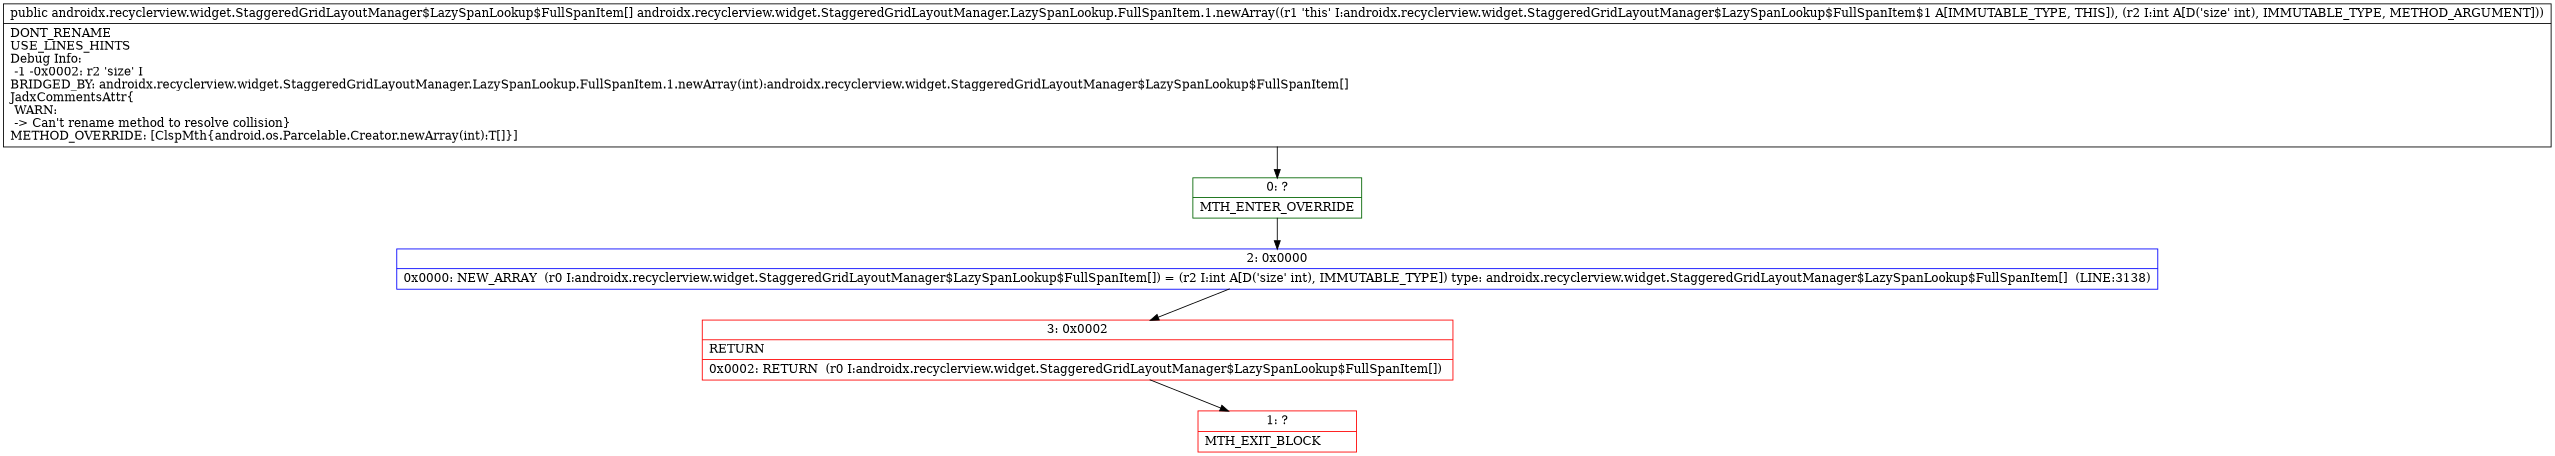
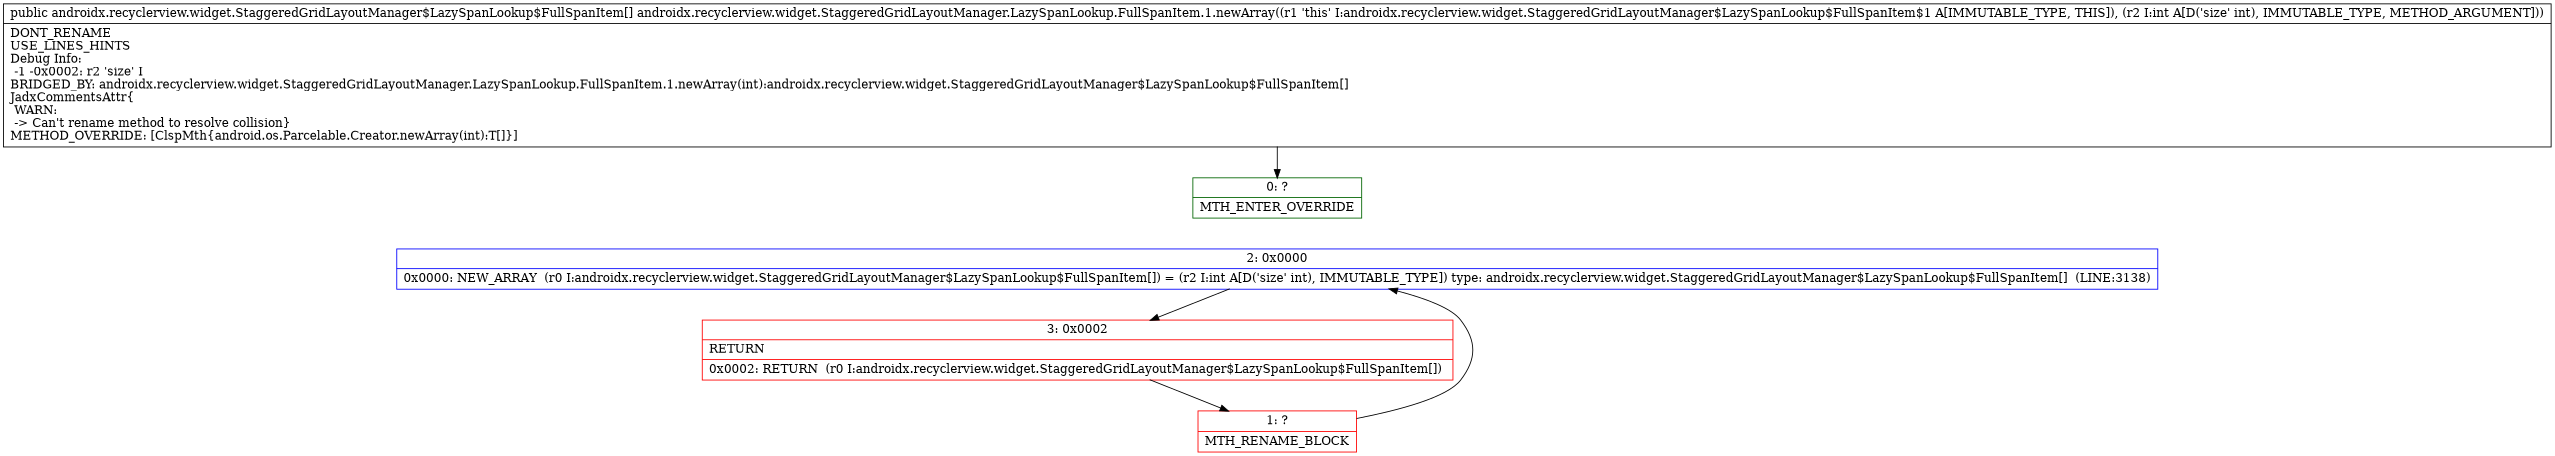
edge "0: ?" -> "2: 0x0000": now "1: ?" -> "2: 0x0000"
node "1: ?": text "MTH_EXIT_BLOCK" -> "MTH_RENAME_BLOCK"
